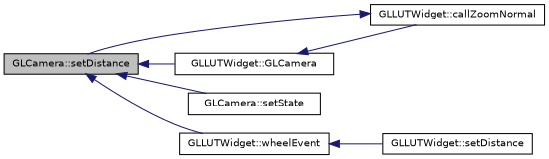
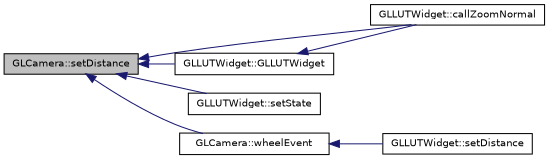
edge "GLCamera::setDistance" -> "GLLUTWidget::callZoomNormal": reversed
node "GLLUTWidget::GLCamera": label "GLLUTWidget::GLCamera" -> "GLLUTWidget::GLLUTWidget"
node "GLCamera::setState": label "GLCamera::setState" -> "GLLUTWidget::setState"
node "GLLUTWidget::wheelEvent": label "GLLUTWidget::wheelEvent" -> "GLCamera::wheelEvent"
